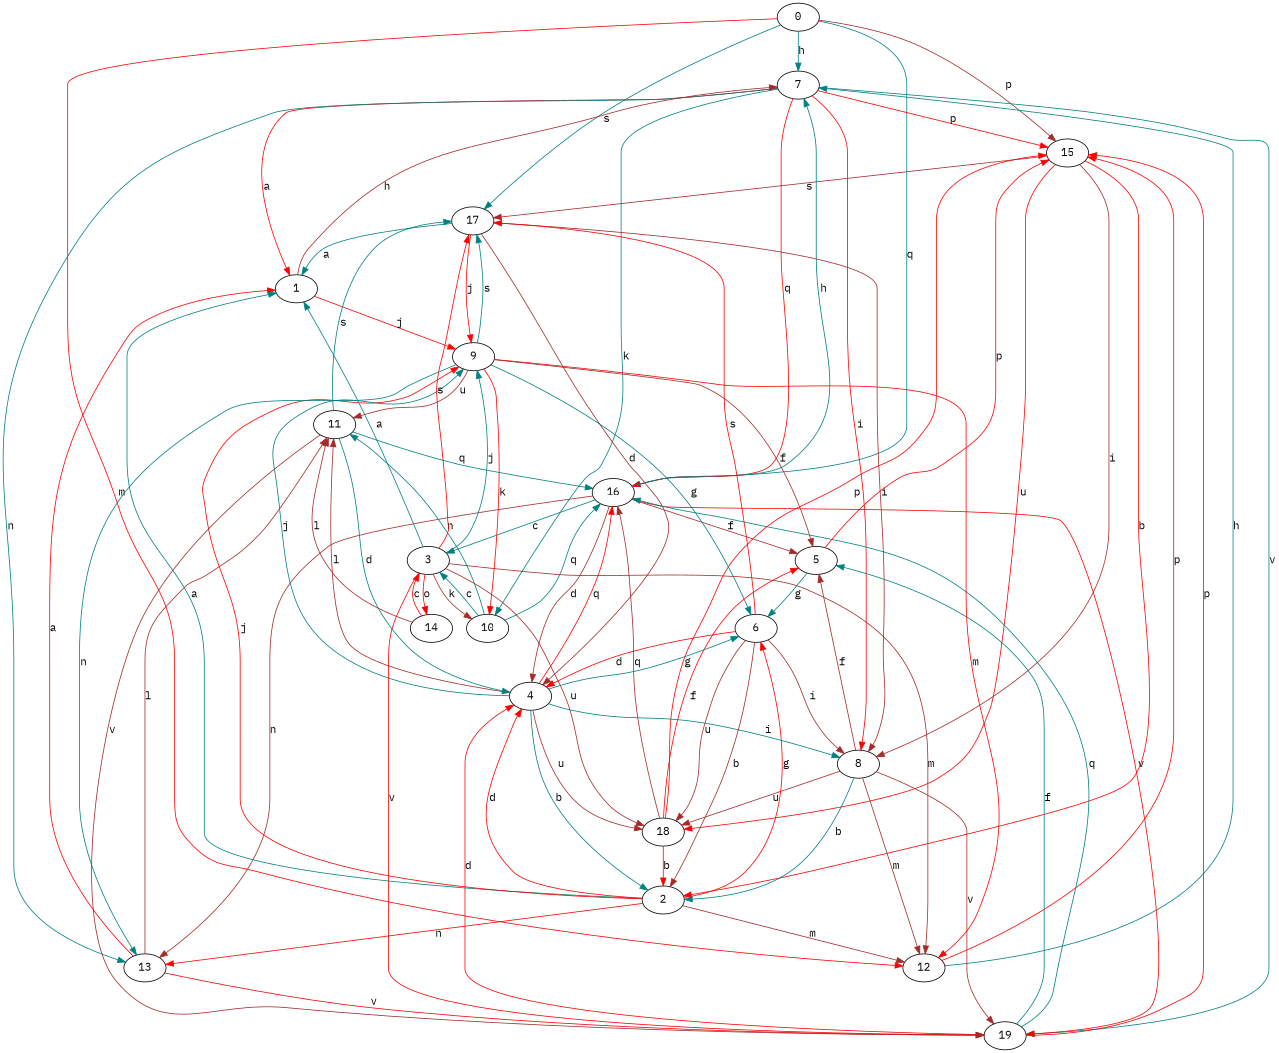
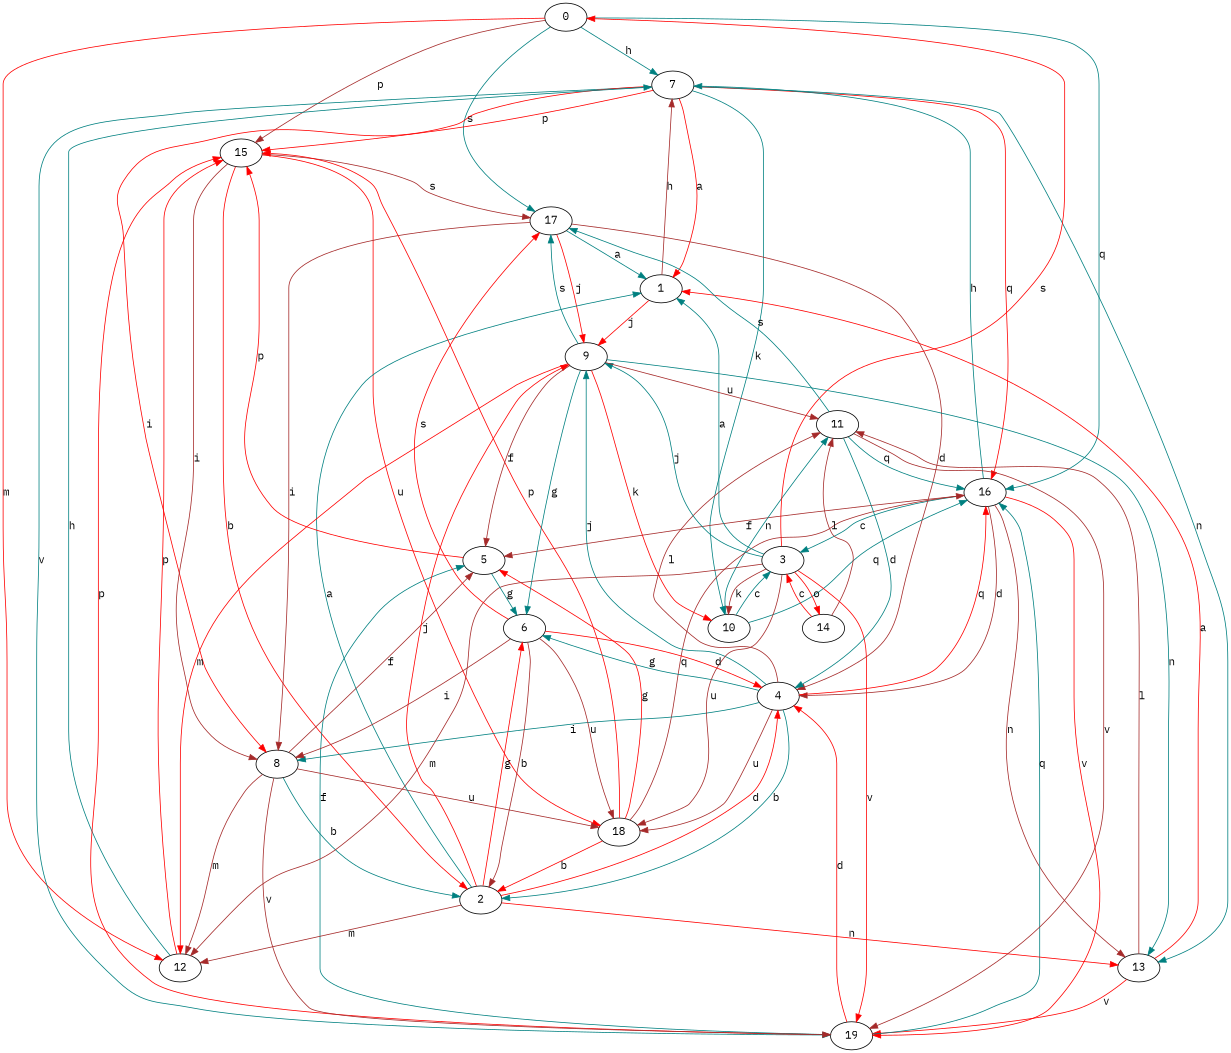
edge "3" -> "17": now "3" -> "0"
edge "18" -> "5": label "f" -> "g"
